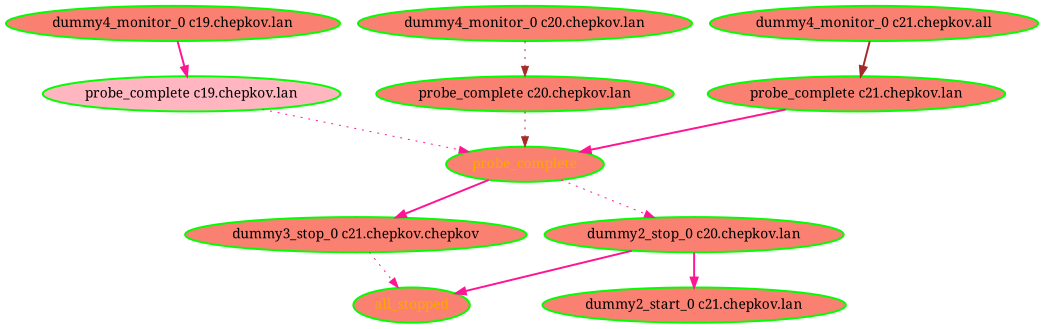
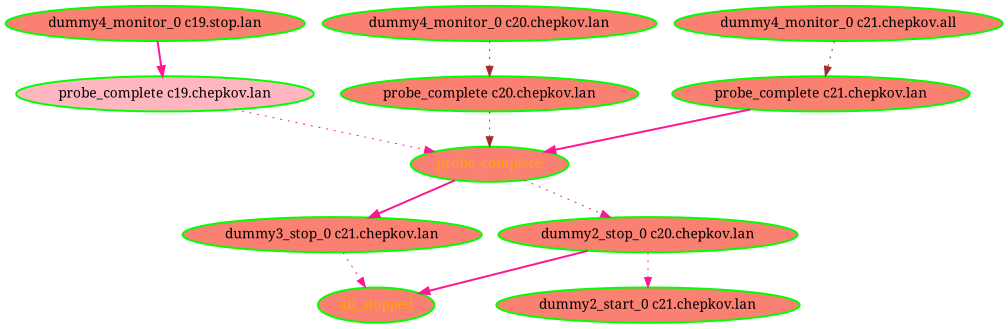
node "dummy4_monitor_0 c19.chepkov.lan": label "dummy4_monitor_0 c19.chepkov.lan" -> "dummy4_monitor_0 c19.stop.lan"
edge "dummy4_monitor_0 c21.chepkov.all" -> "probe_complete c21.chepkov.lan": style bold -> dotted
node "dummy3_stop_0 c21.chepkov.chepkov": label "dummy3_stop_0 c21.chepkov.chepkov" -> "dummy3_stop_0 c21.chepkov.lan"
edge "dummy2_stop_0 c20.chepkov.lan" -> "dummy2_start_0 c21.chepkov.lan": style bold -> dotted
